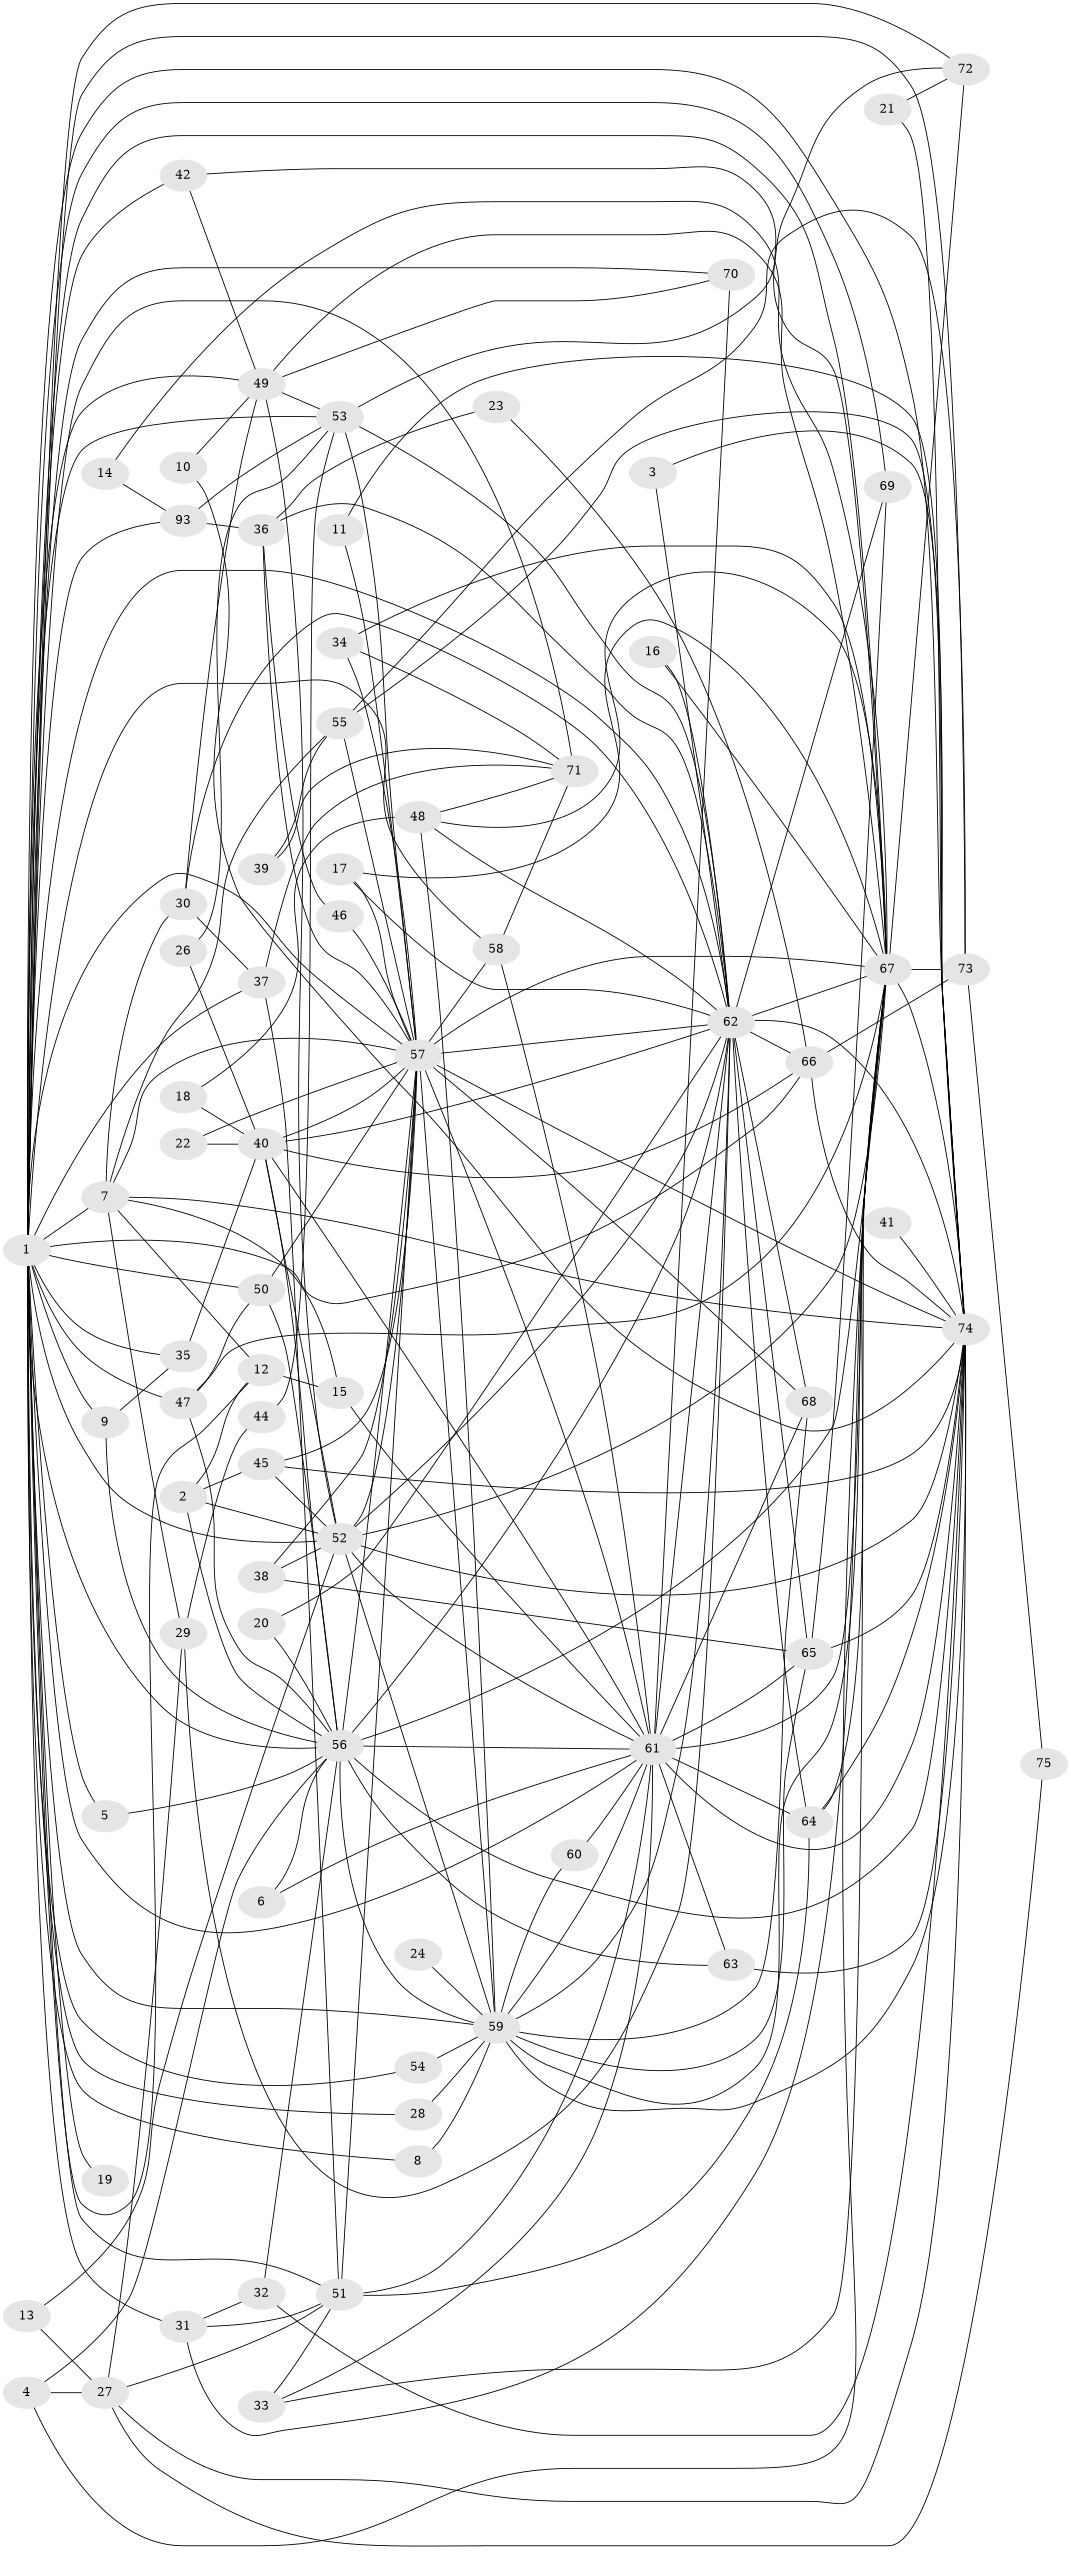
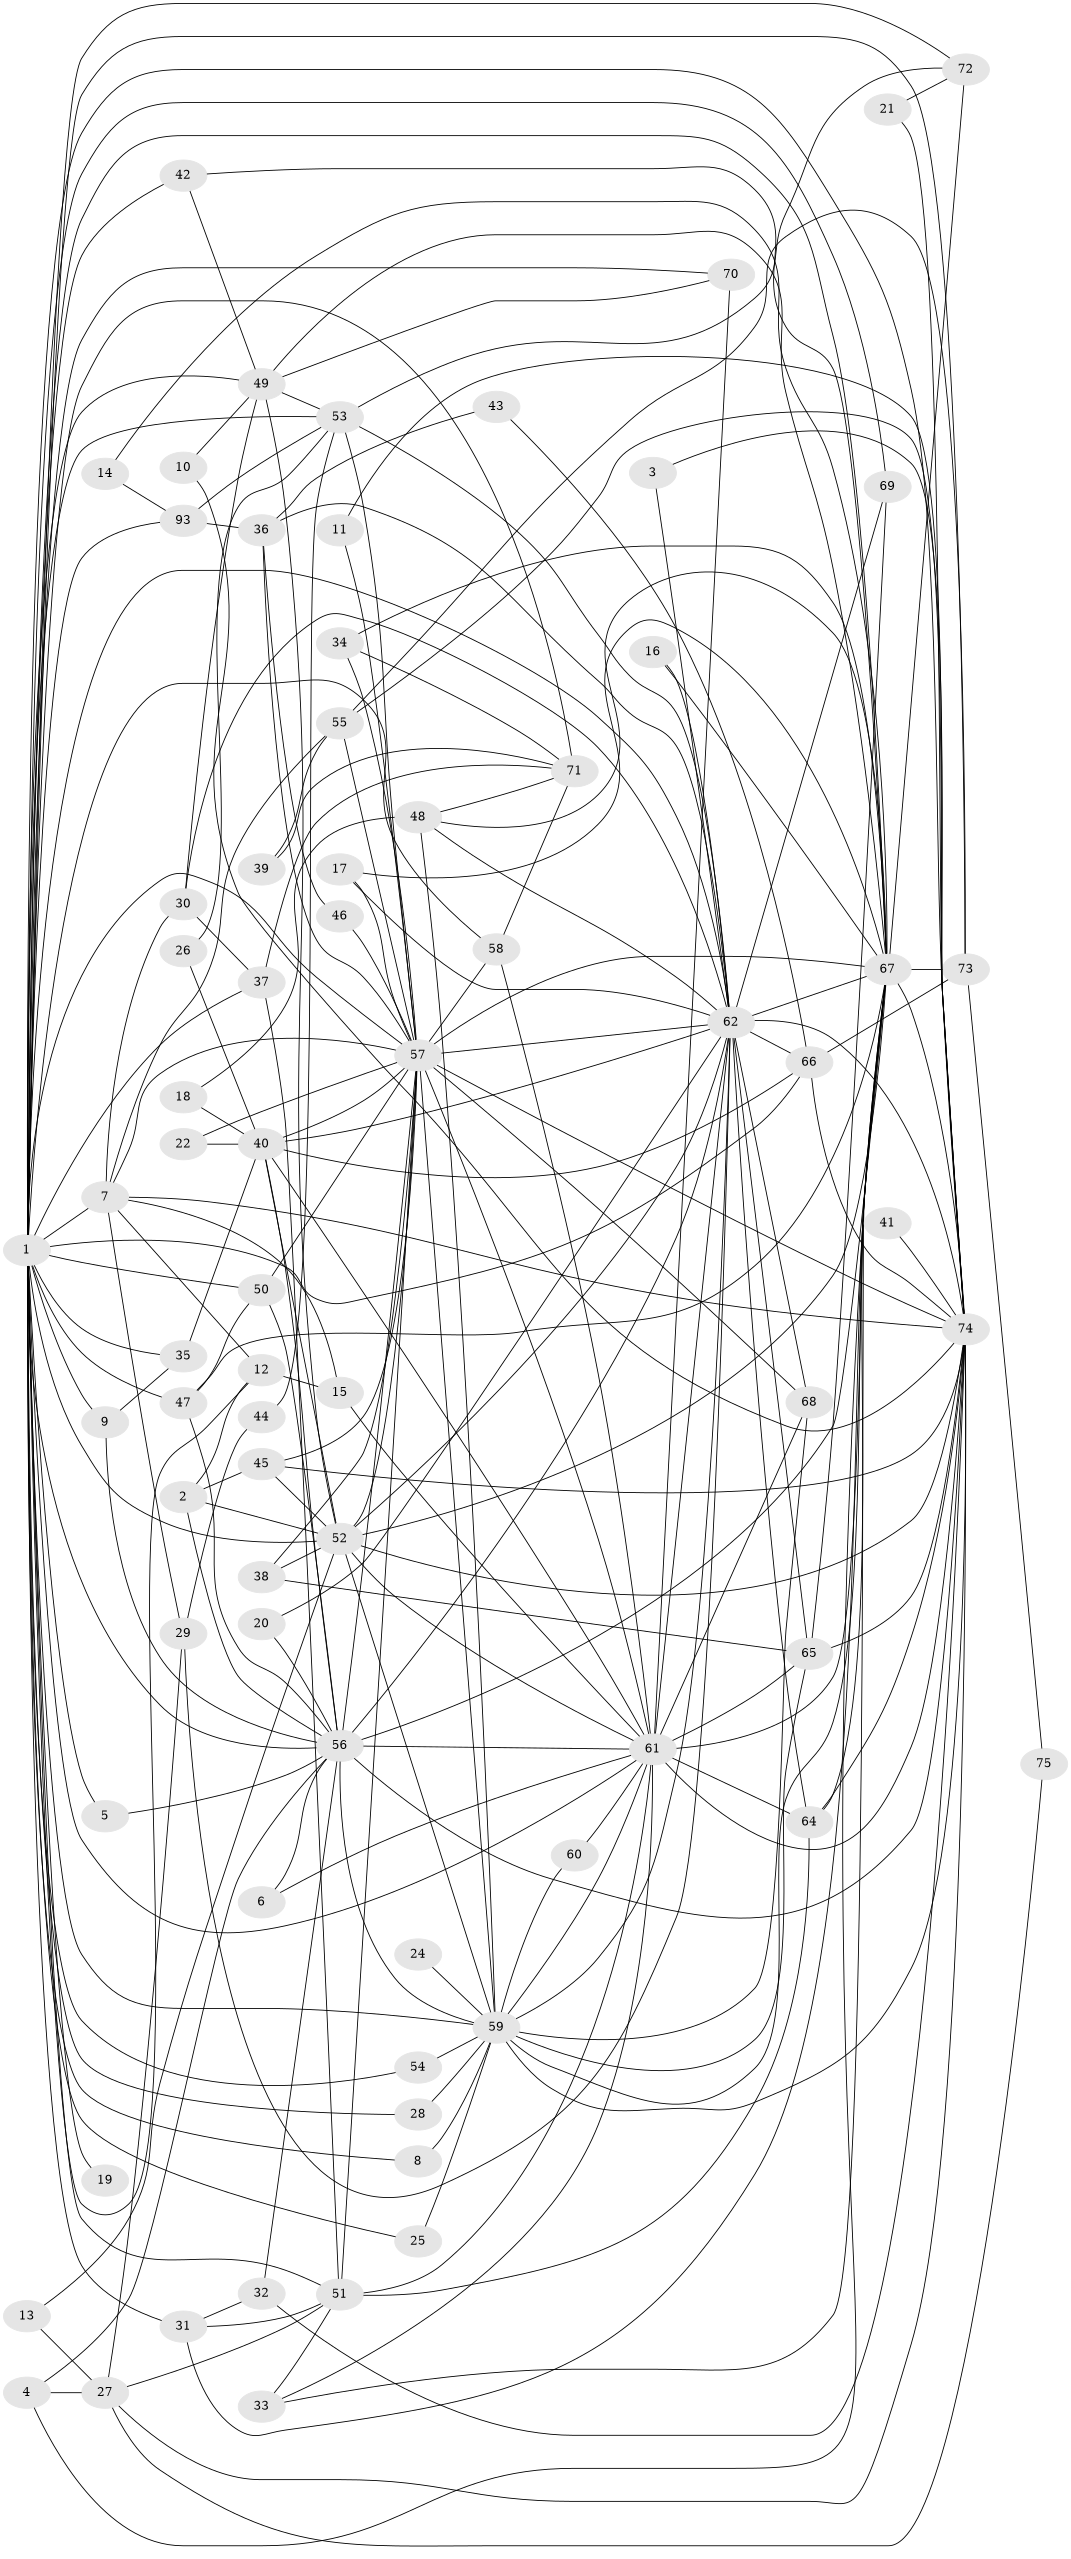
node "23": label "23" -> "43"
node "63": removed
node "25": added
